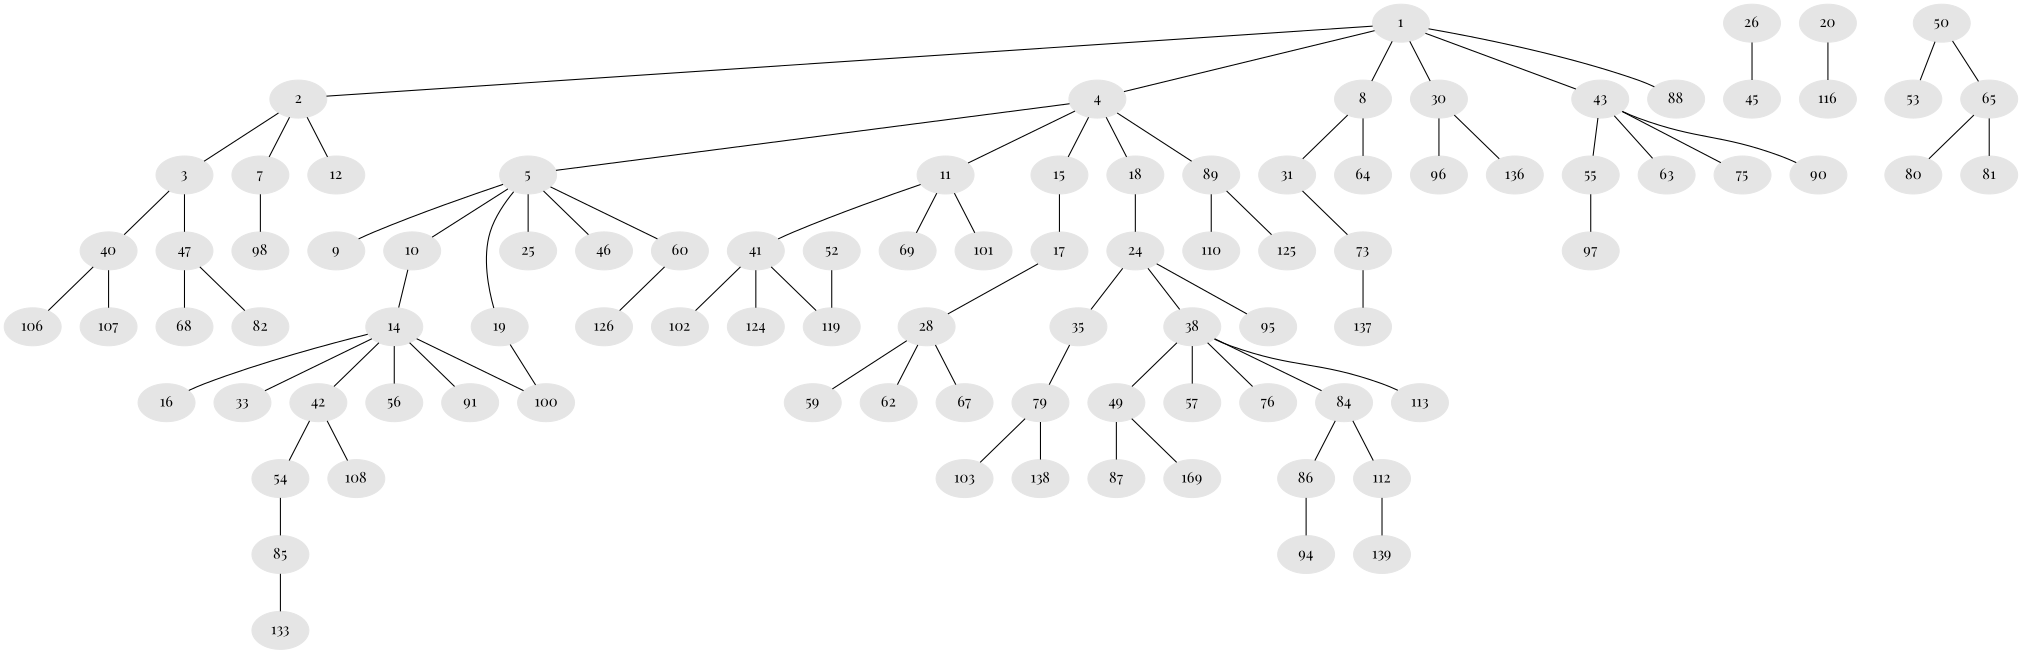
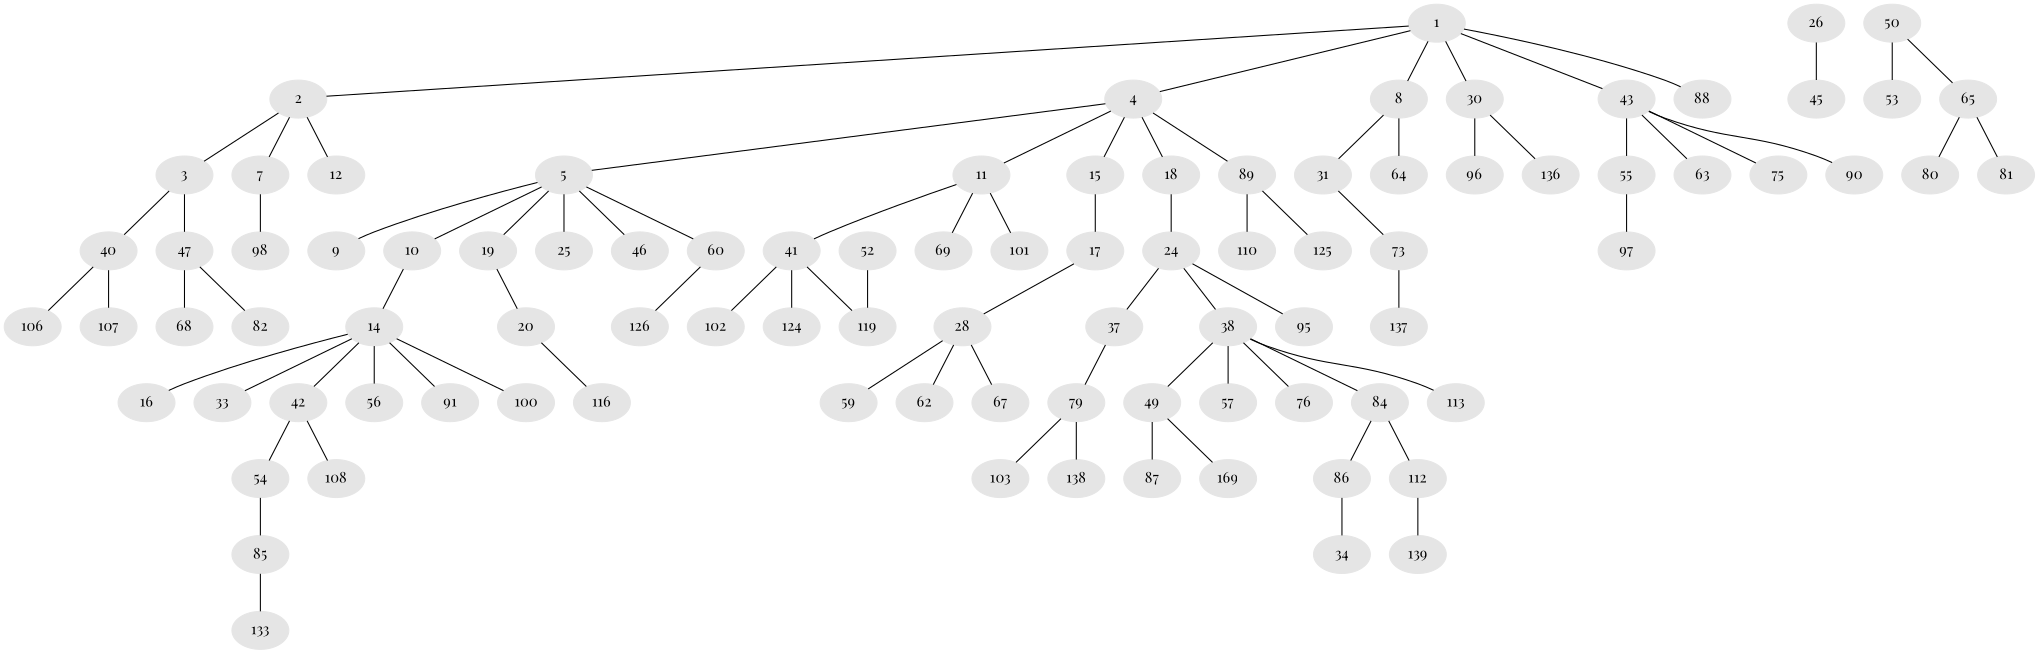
node "35": label "35" -> "37"
edge "19" -- "100": now "19" -- "20"
node "94": label "94" -> "34"
